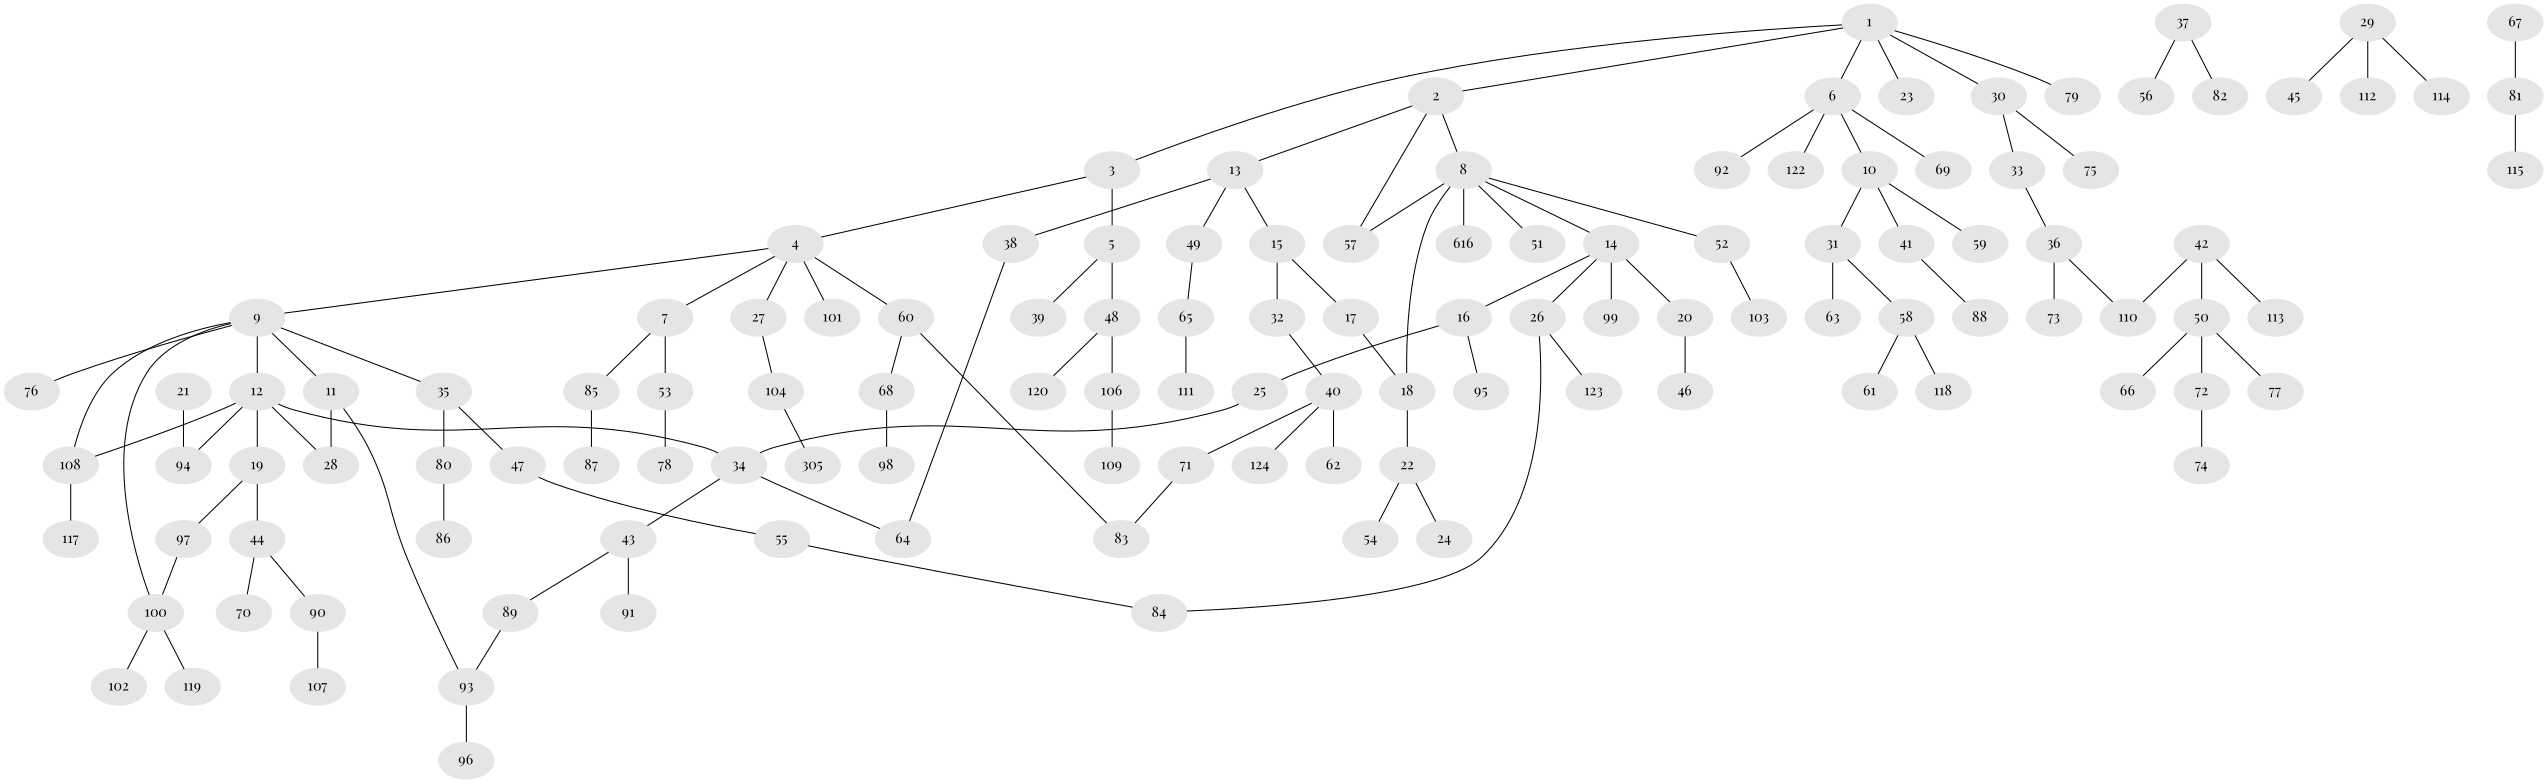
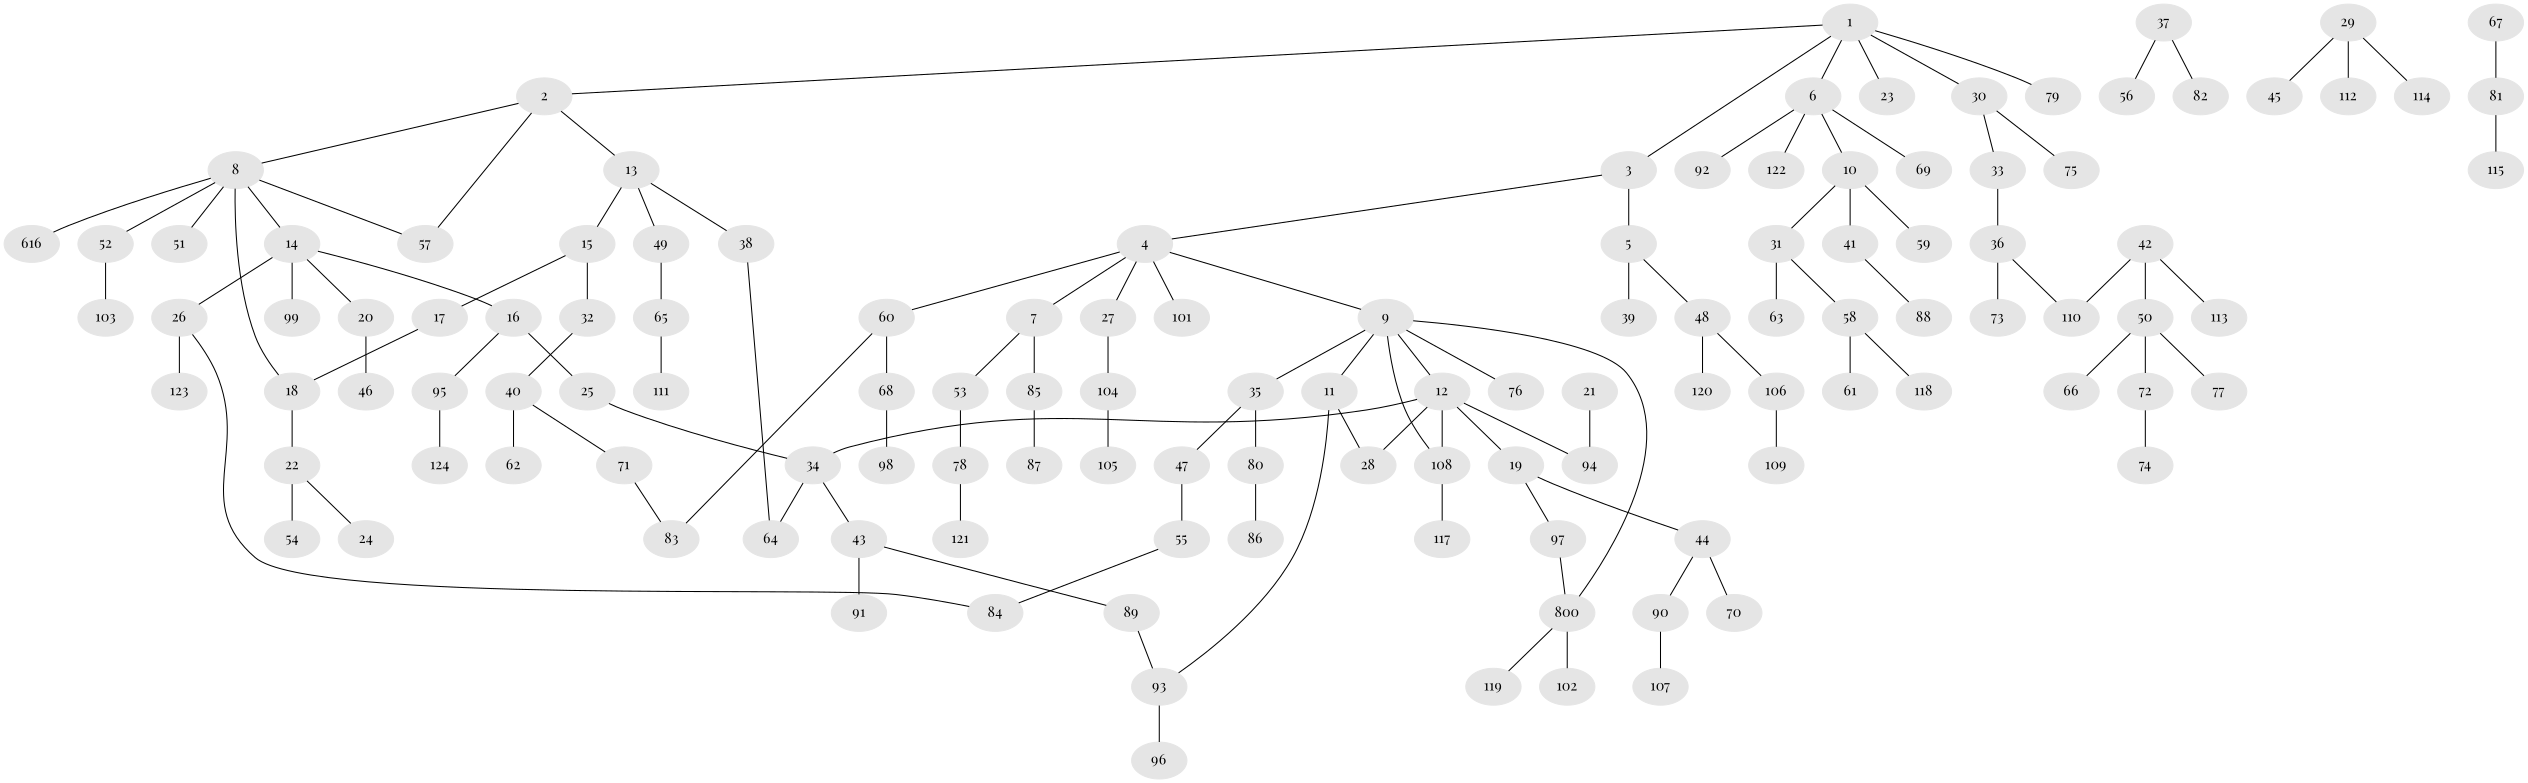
edge "40" -- "124": now "95" -- "124"
node "305": label "305" -> "105"
node "121": added
node "100": label "100" -> "800"
